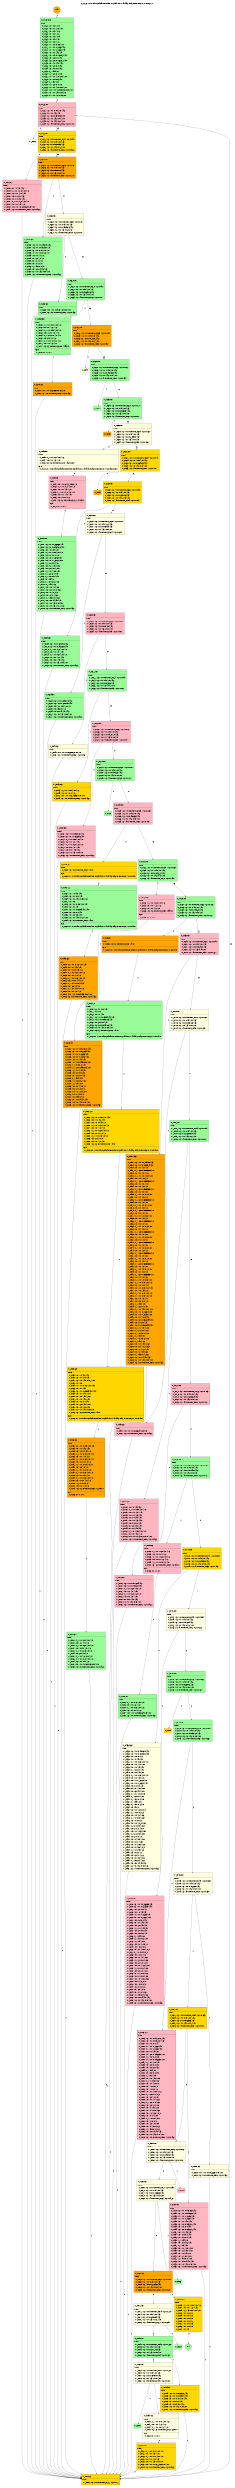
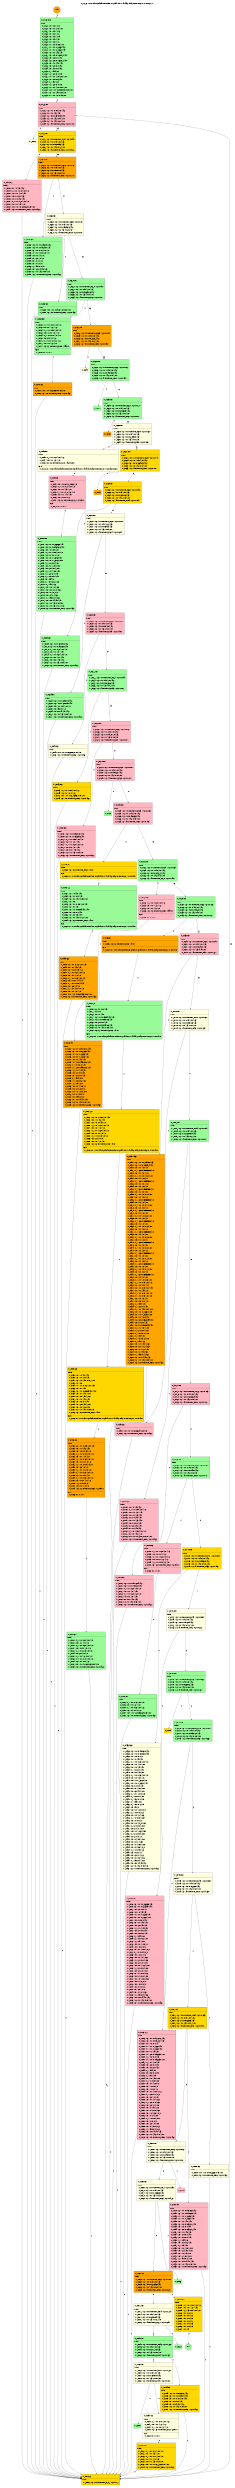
node "0x40167c [28]": fillcolor palegreen -> lightpink
